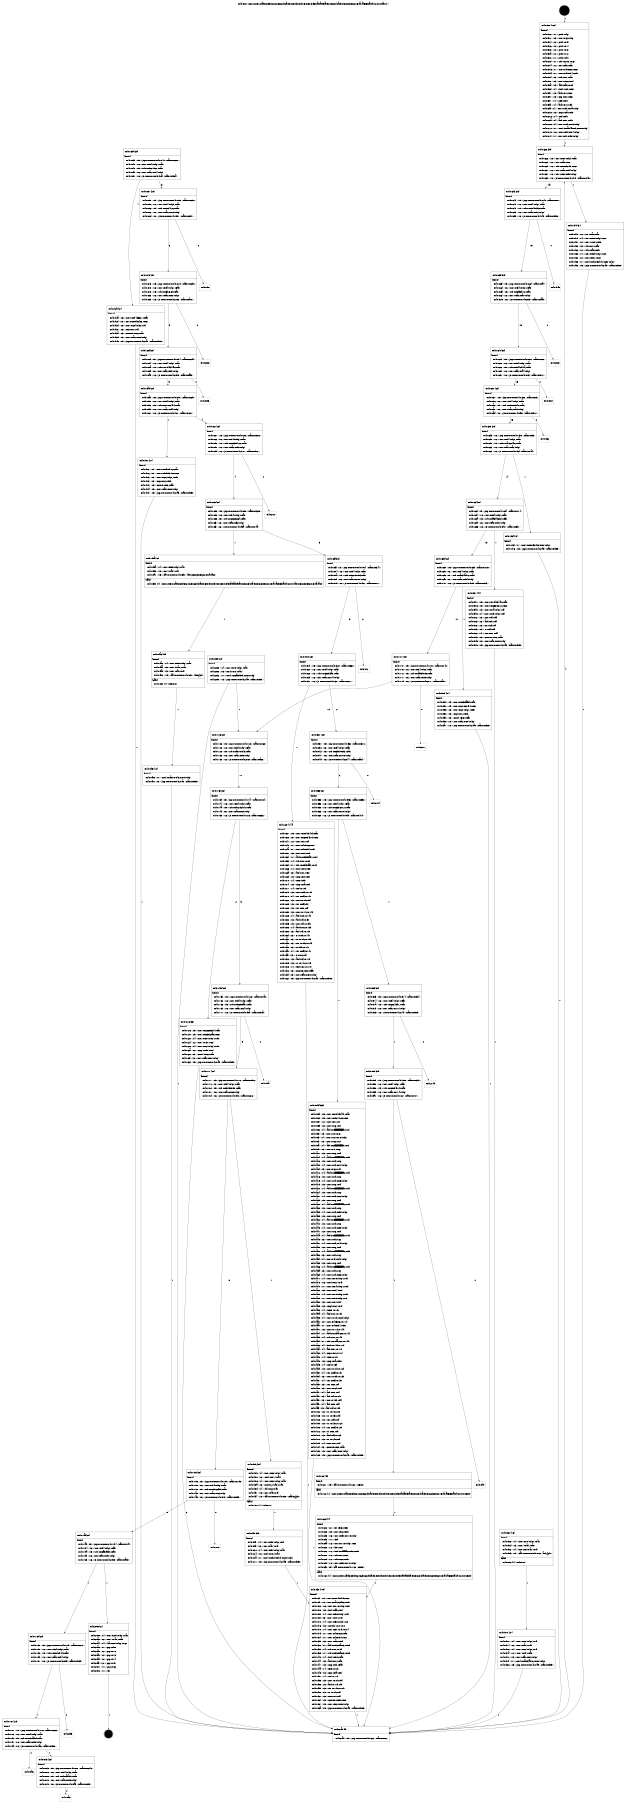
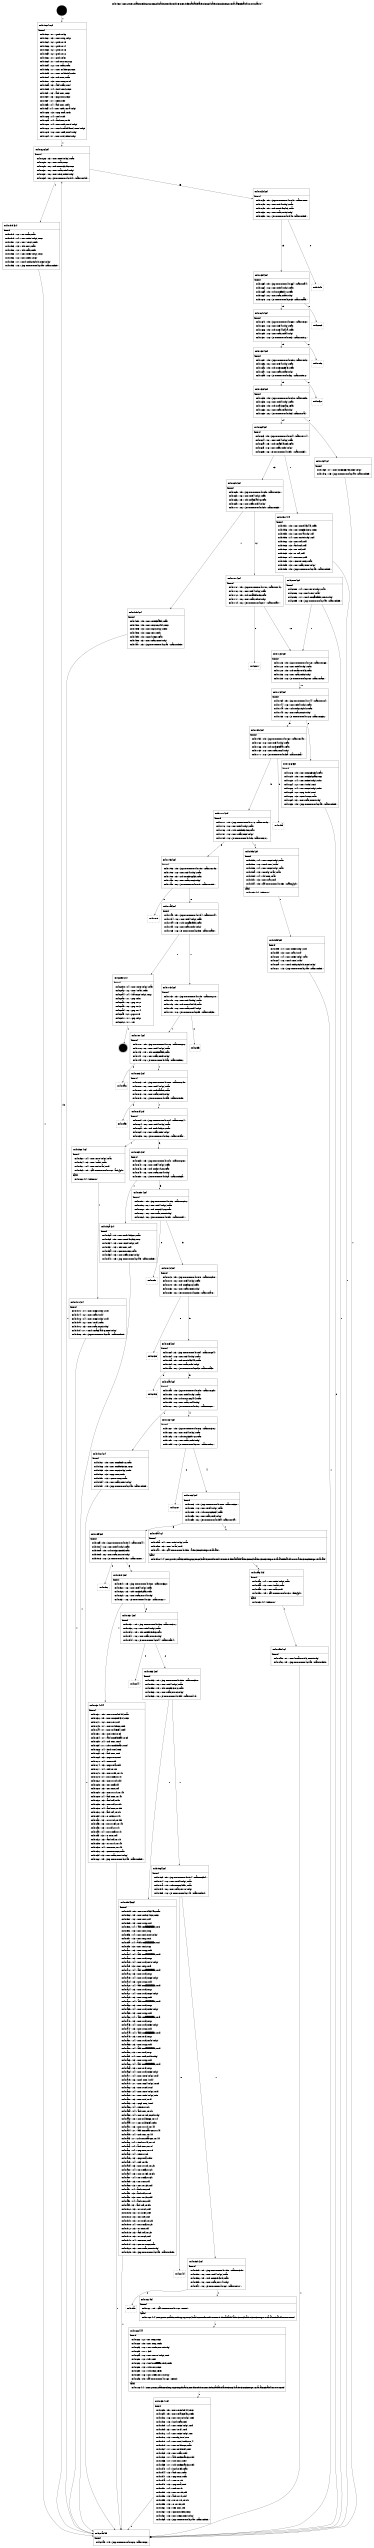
edge "0x4021a9 [5]" -> "0x401626 [29]": label " 4" -> " 15"
node "0x40181f [28]": added
edge "0x401bf9 [29]" -> "0x401cf8 [119]": now "0x401bf9 [29]" -> "0x4021a9 [5]"
